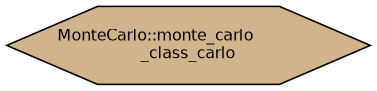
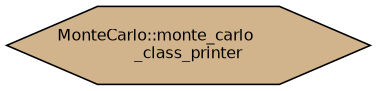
node "MonteCarlo::monte_carlo _class_carlo": label "MonteCarlo::monte_carlo _class_carlo" -> "MonteCarlo::monte_carlo _class_printer"
